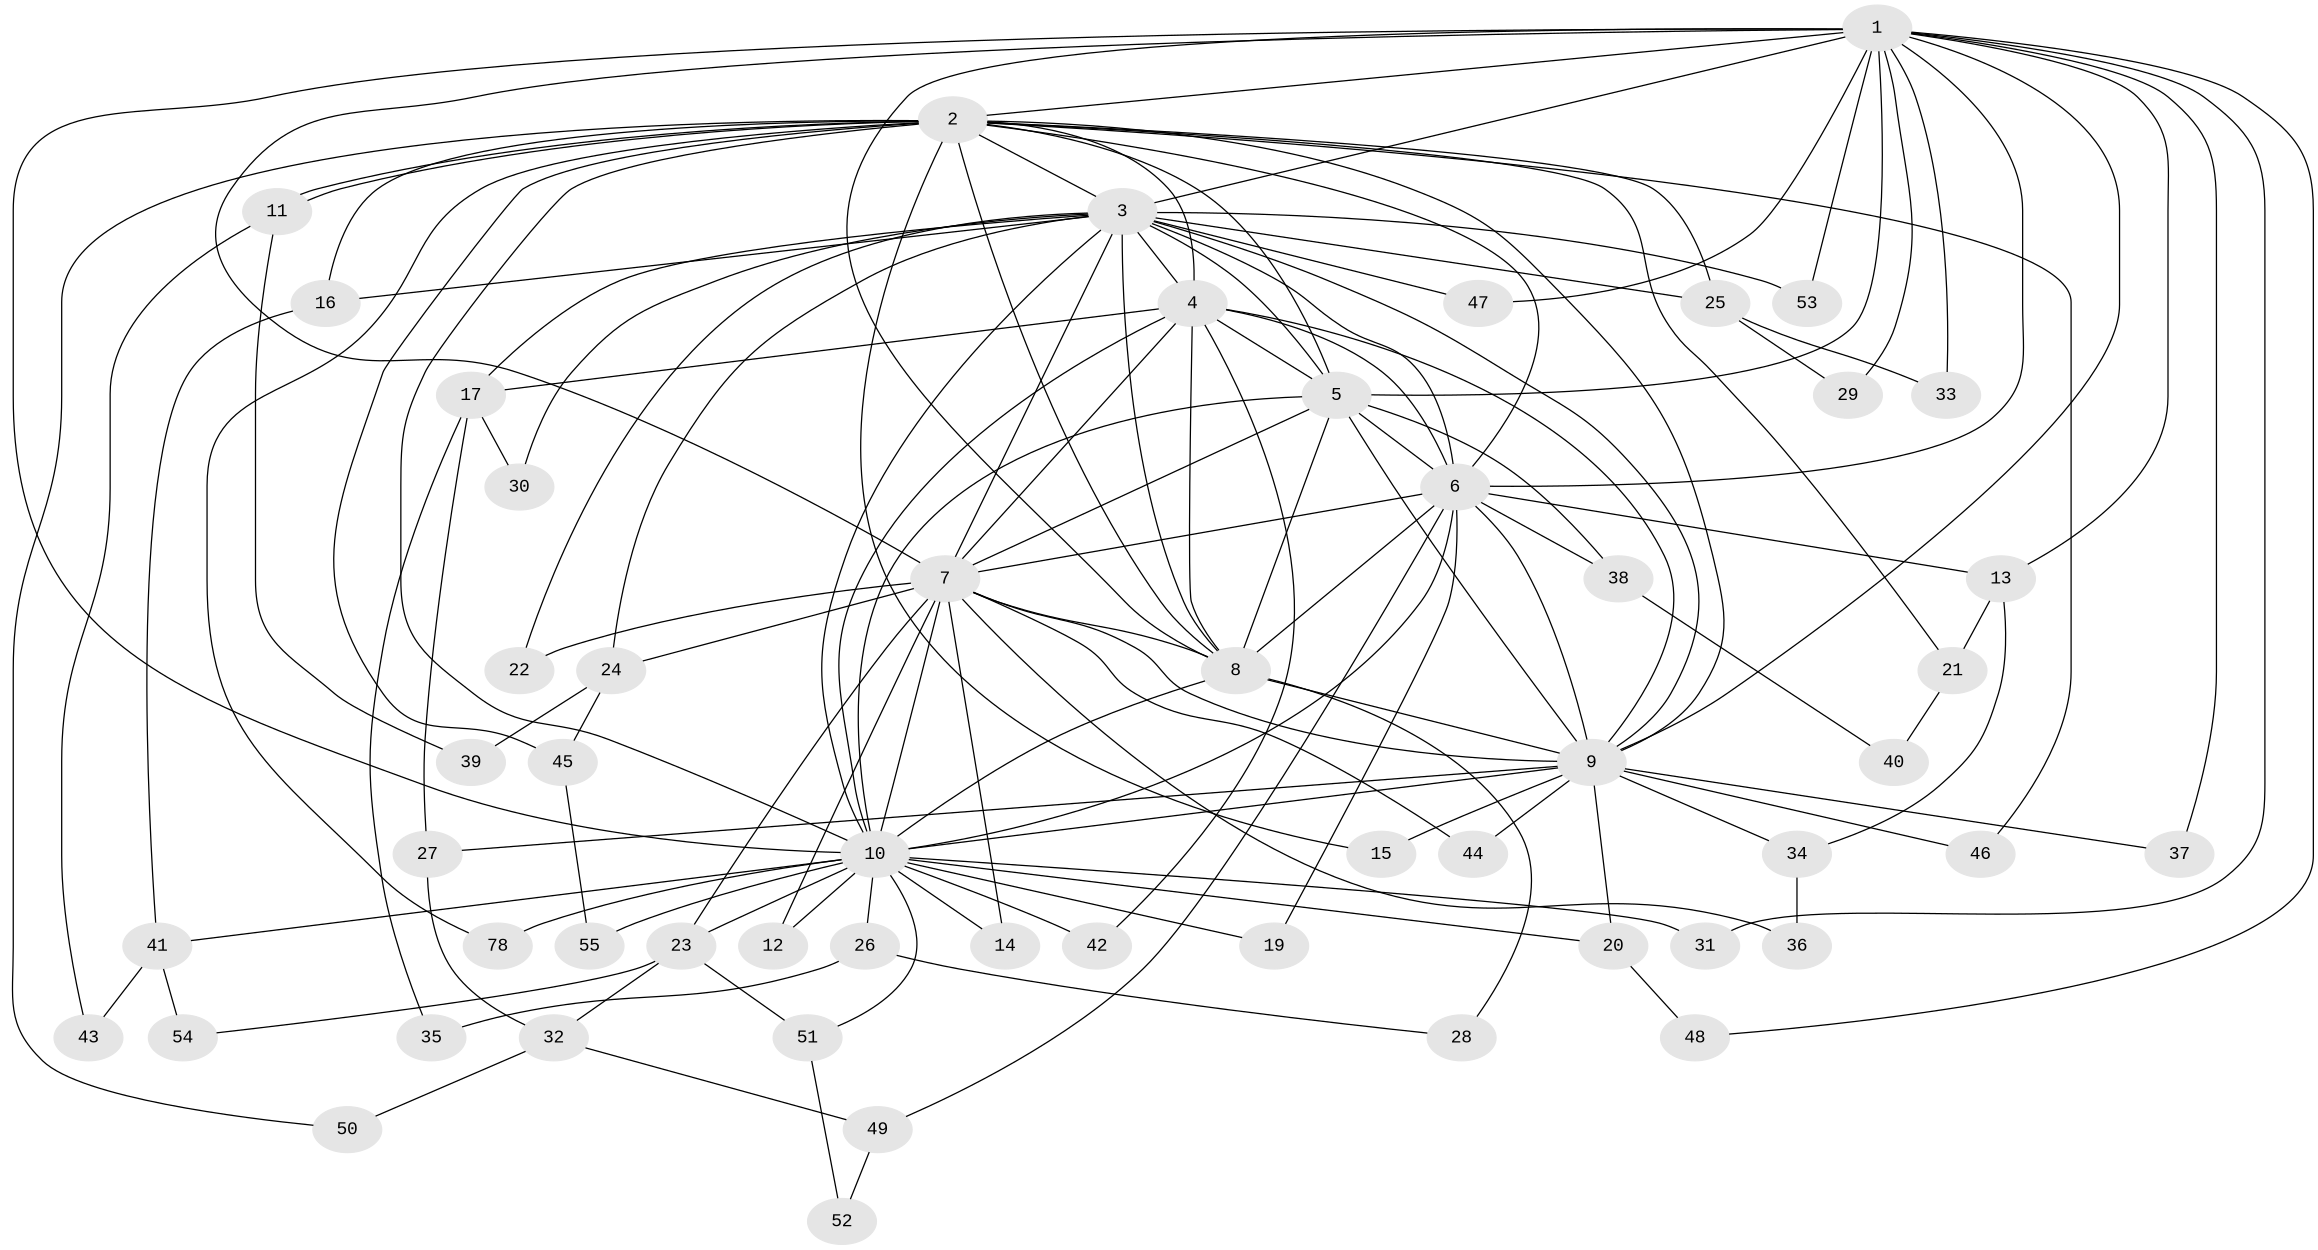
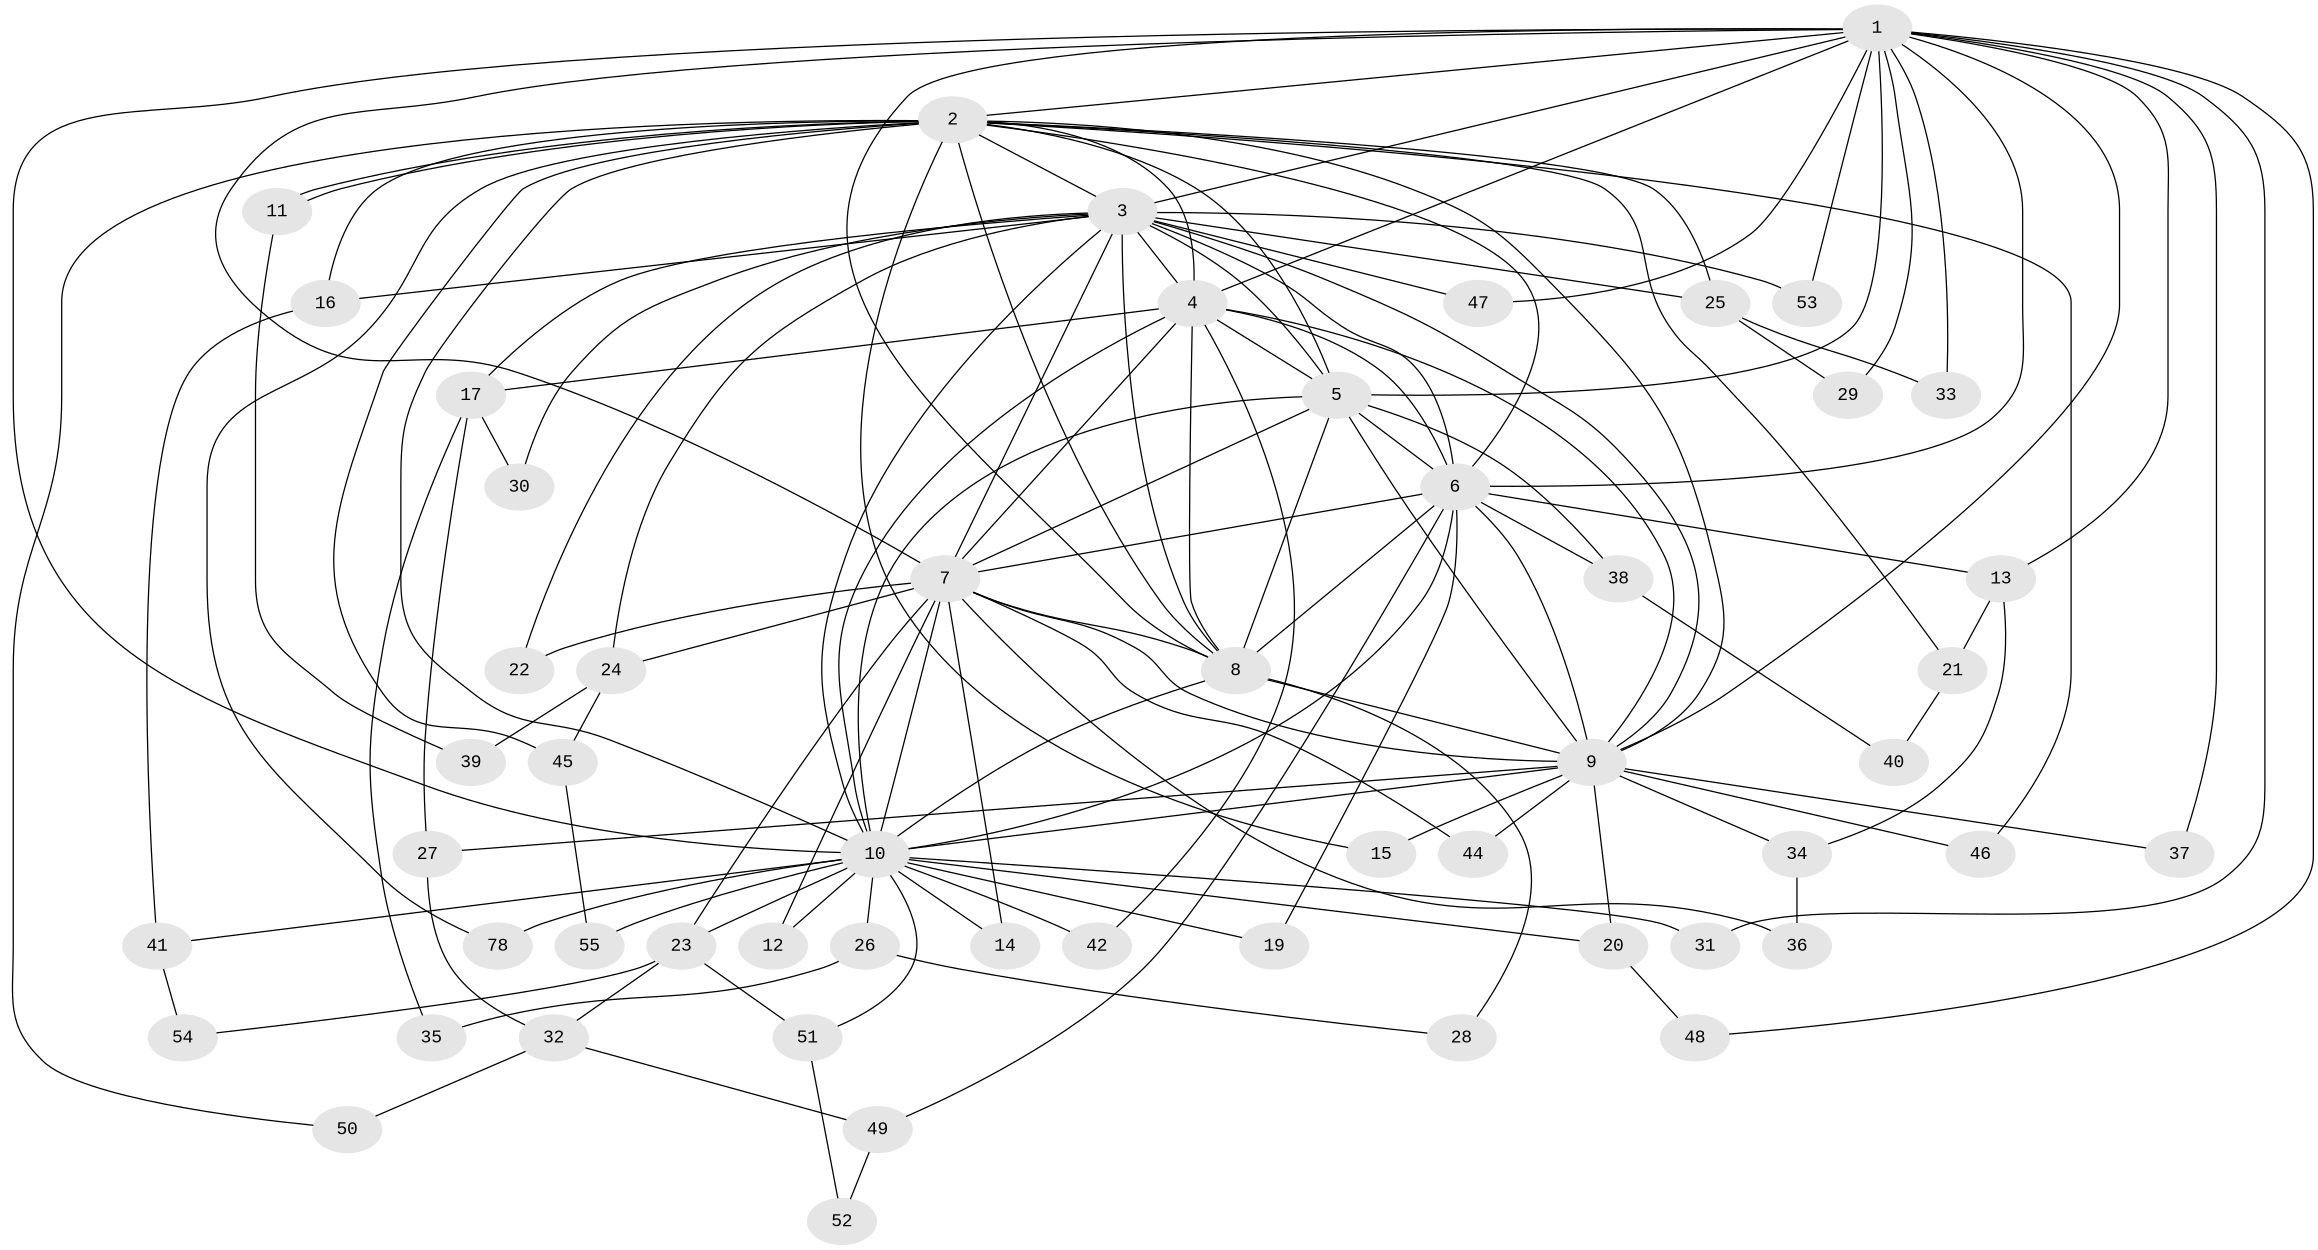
edge "1" -- "4": added
node "43": removed
